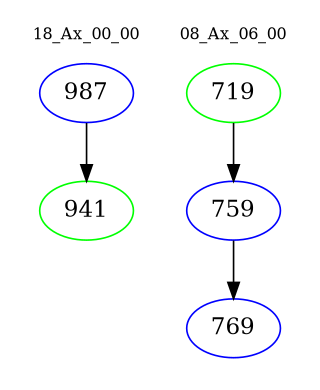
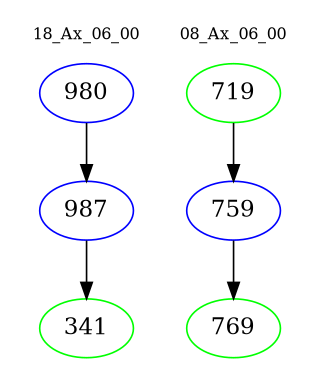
cluster "18_Ax_00_00": label "18_Ax_00_00" -> "18_Ax_06_00"
node "980": added
node "941": label "941" -> "341"
node "769": color blue -> green
